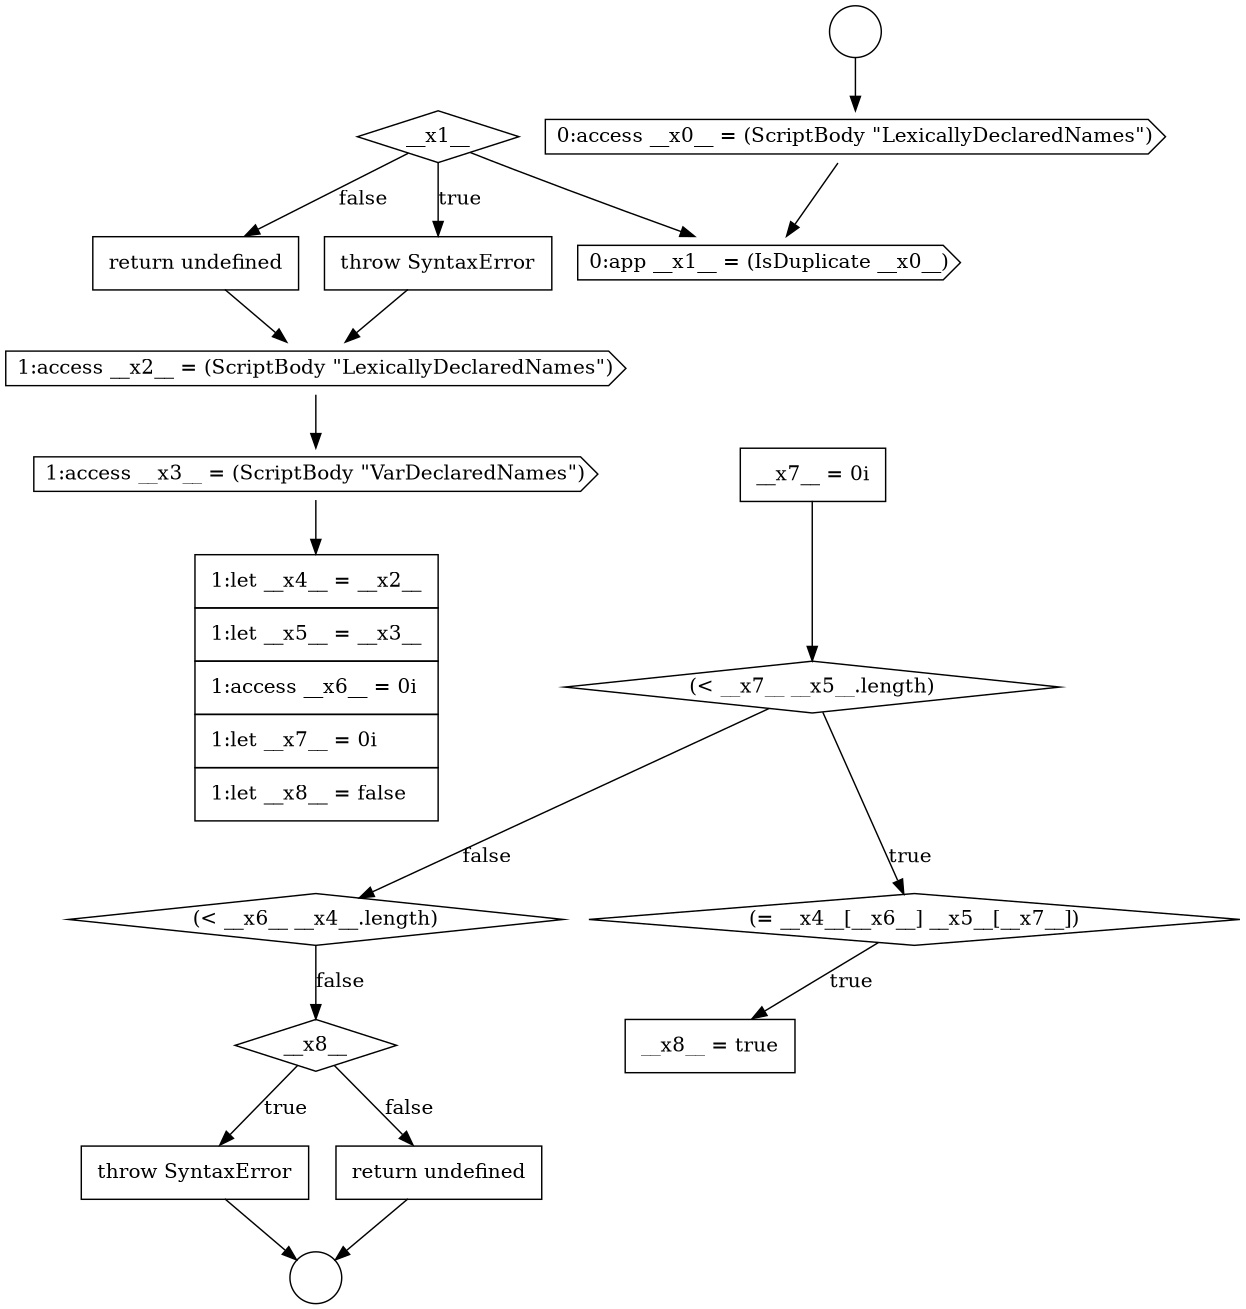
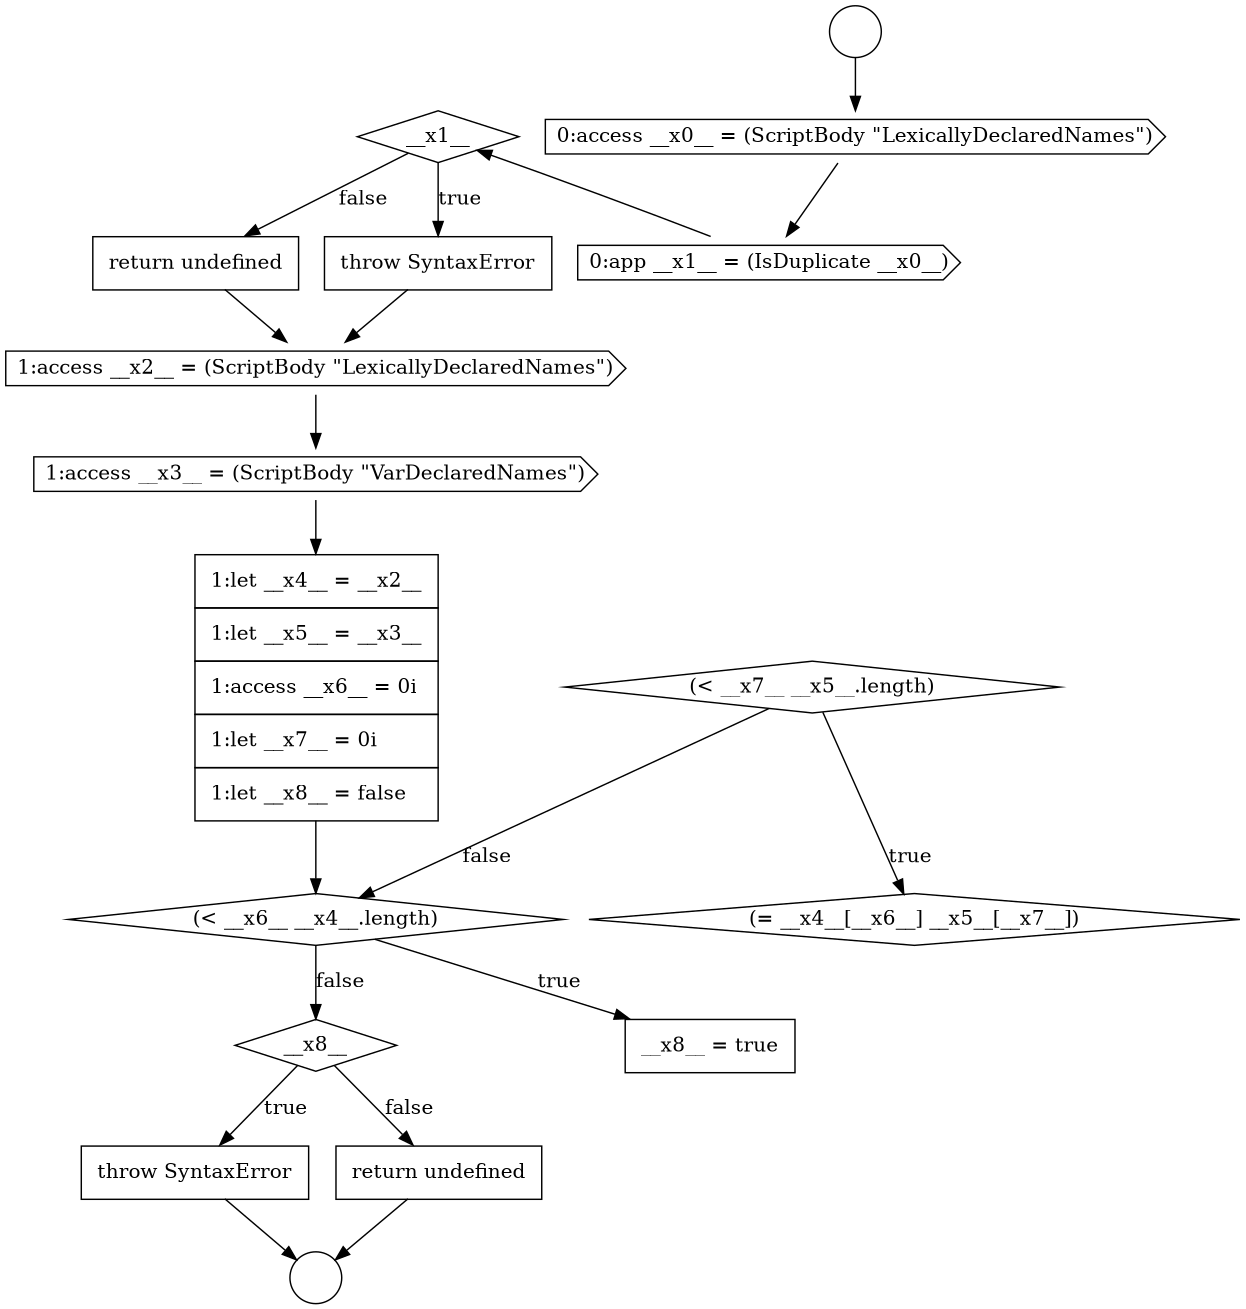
edge "__x1__" -> "0:app __x1__ = (IsDuplicate __x0__)": reversed
node "__x7__ = 0i": removed
edge "1:let __x4__ = __x2__" -> "(< __x6__ __x4__.length)": added
edge "(= __x4__[__x6__] __x5__[__x7__])" -> "__x8__ = true": now "(< __x6__ __x4__.length)" -> "__x8__ = true"
